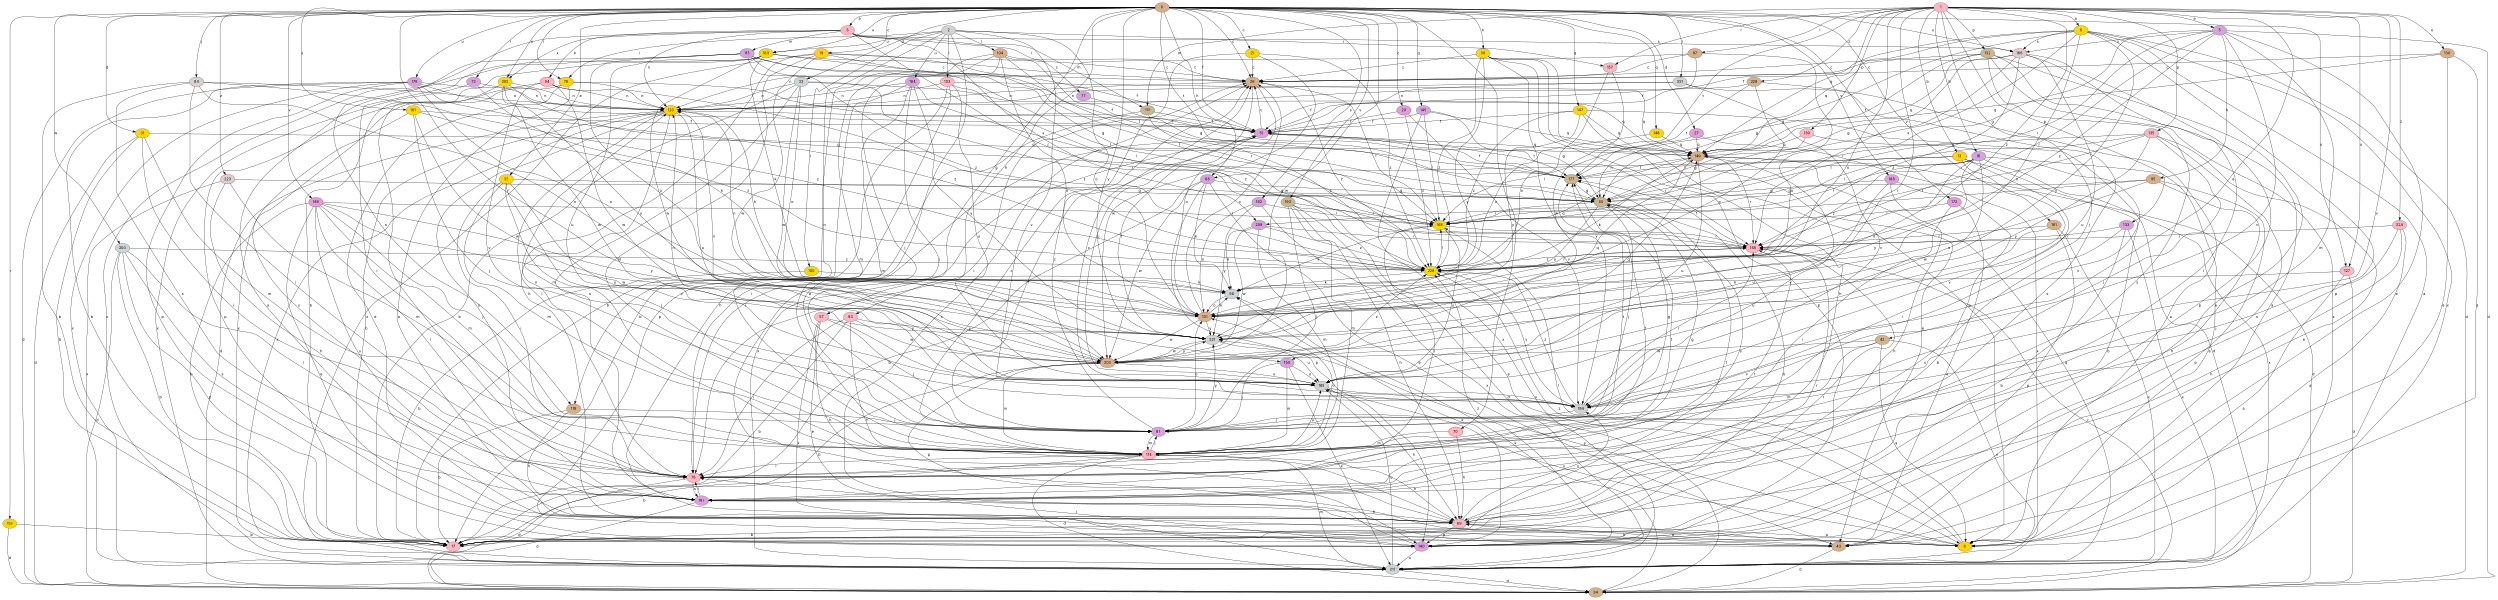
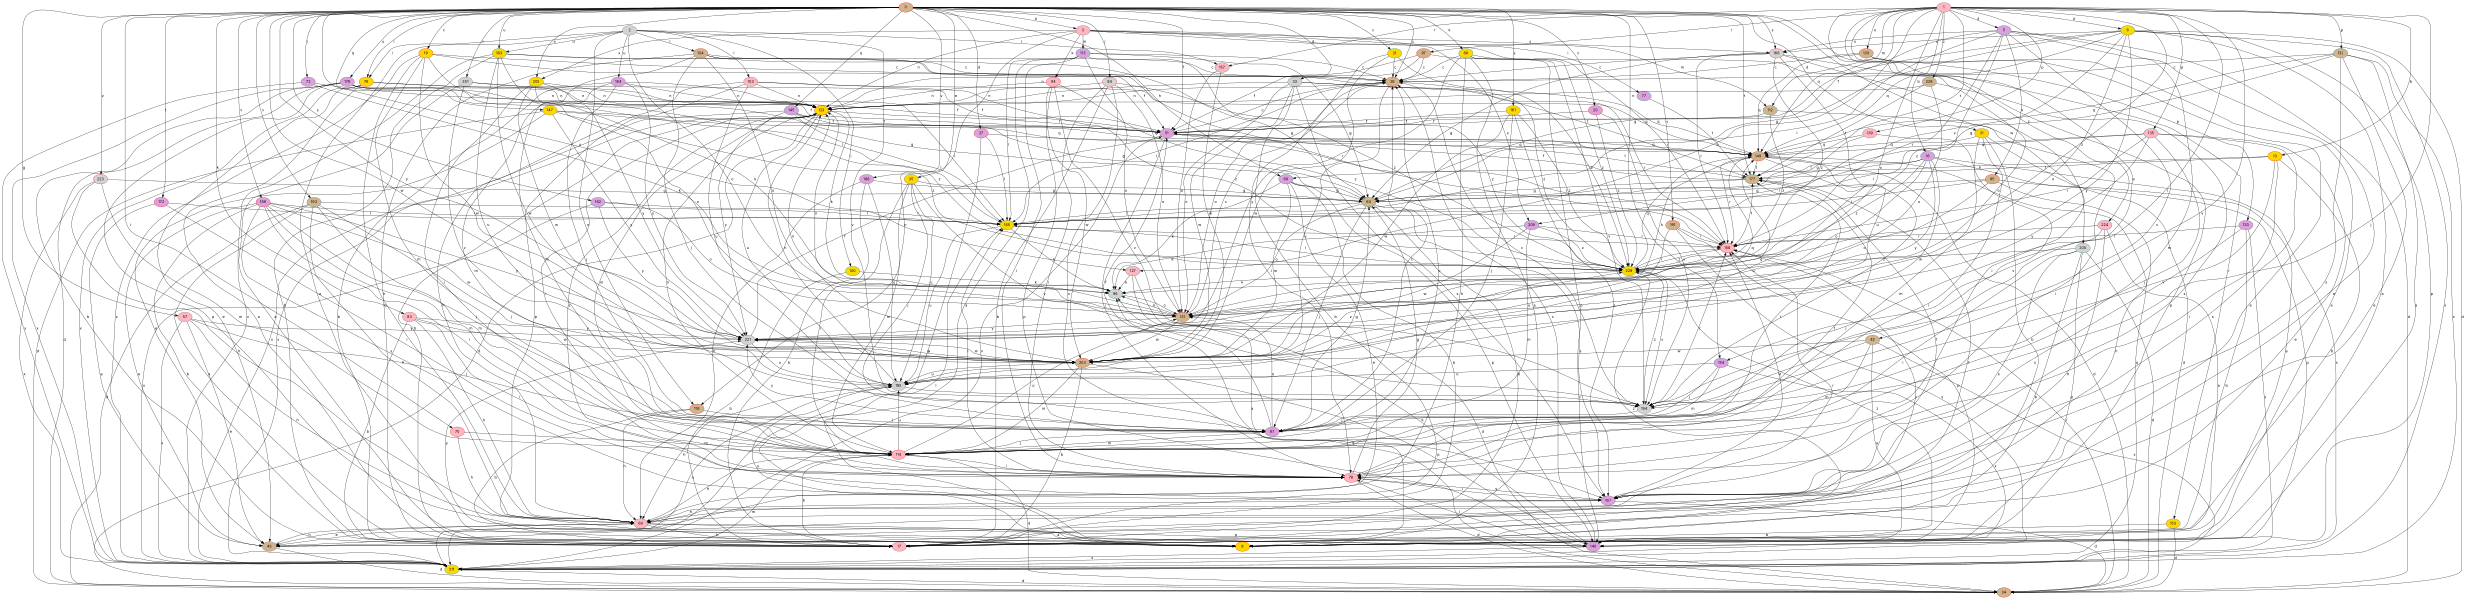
node "148": removed
edge "145" -> "221": added, label "y"
edge "69" -> "194": removed, label "v"
node "211": fillcolor lightgrey -> gold
